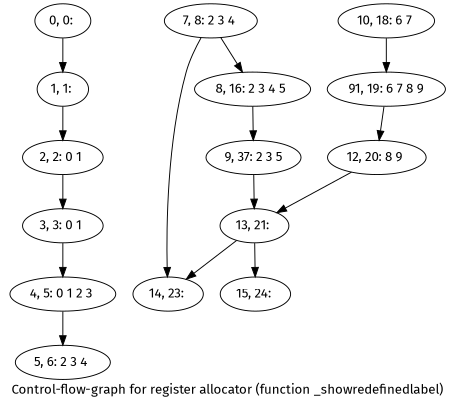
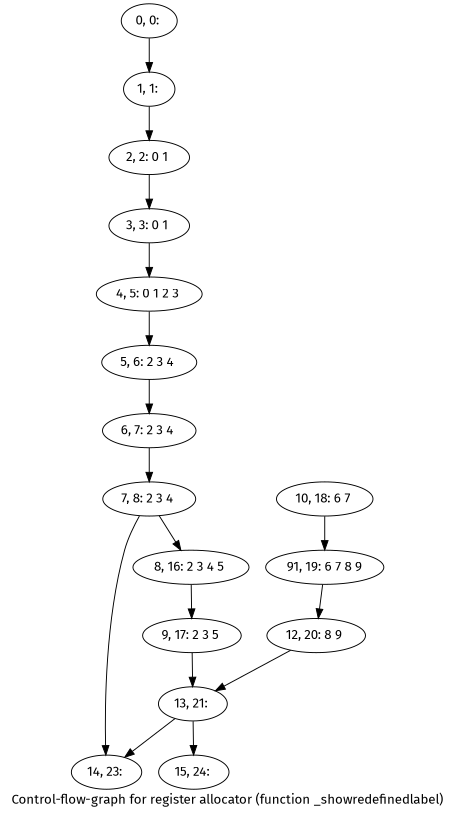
node "9, 37: 2 3 5": label "9, 37: 2 3 5" -> "9, 17: 2 3 5"
node "6, 7: 2 3 4": added
